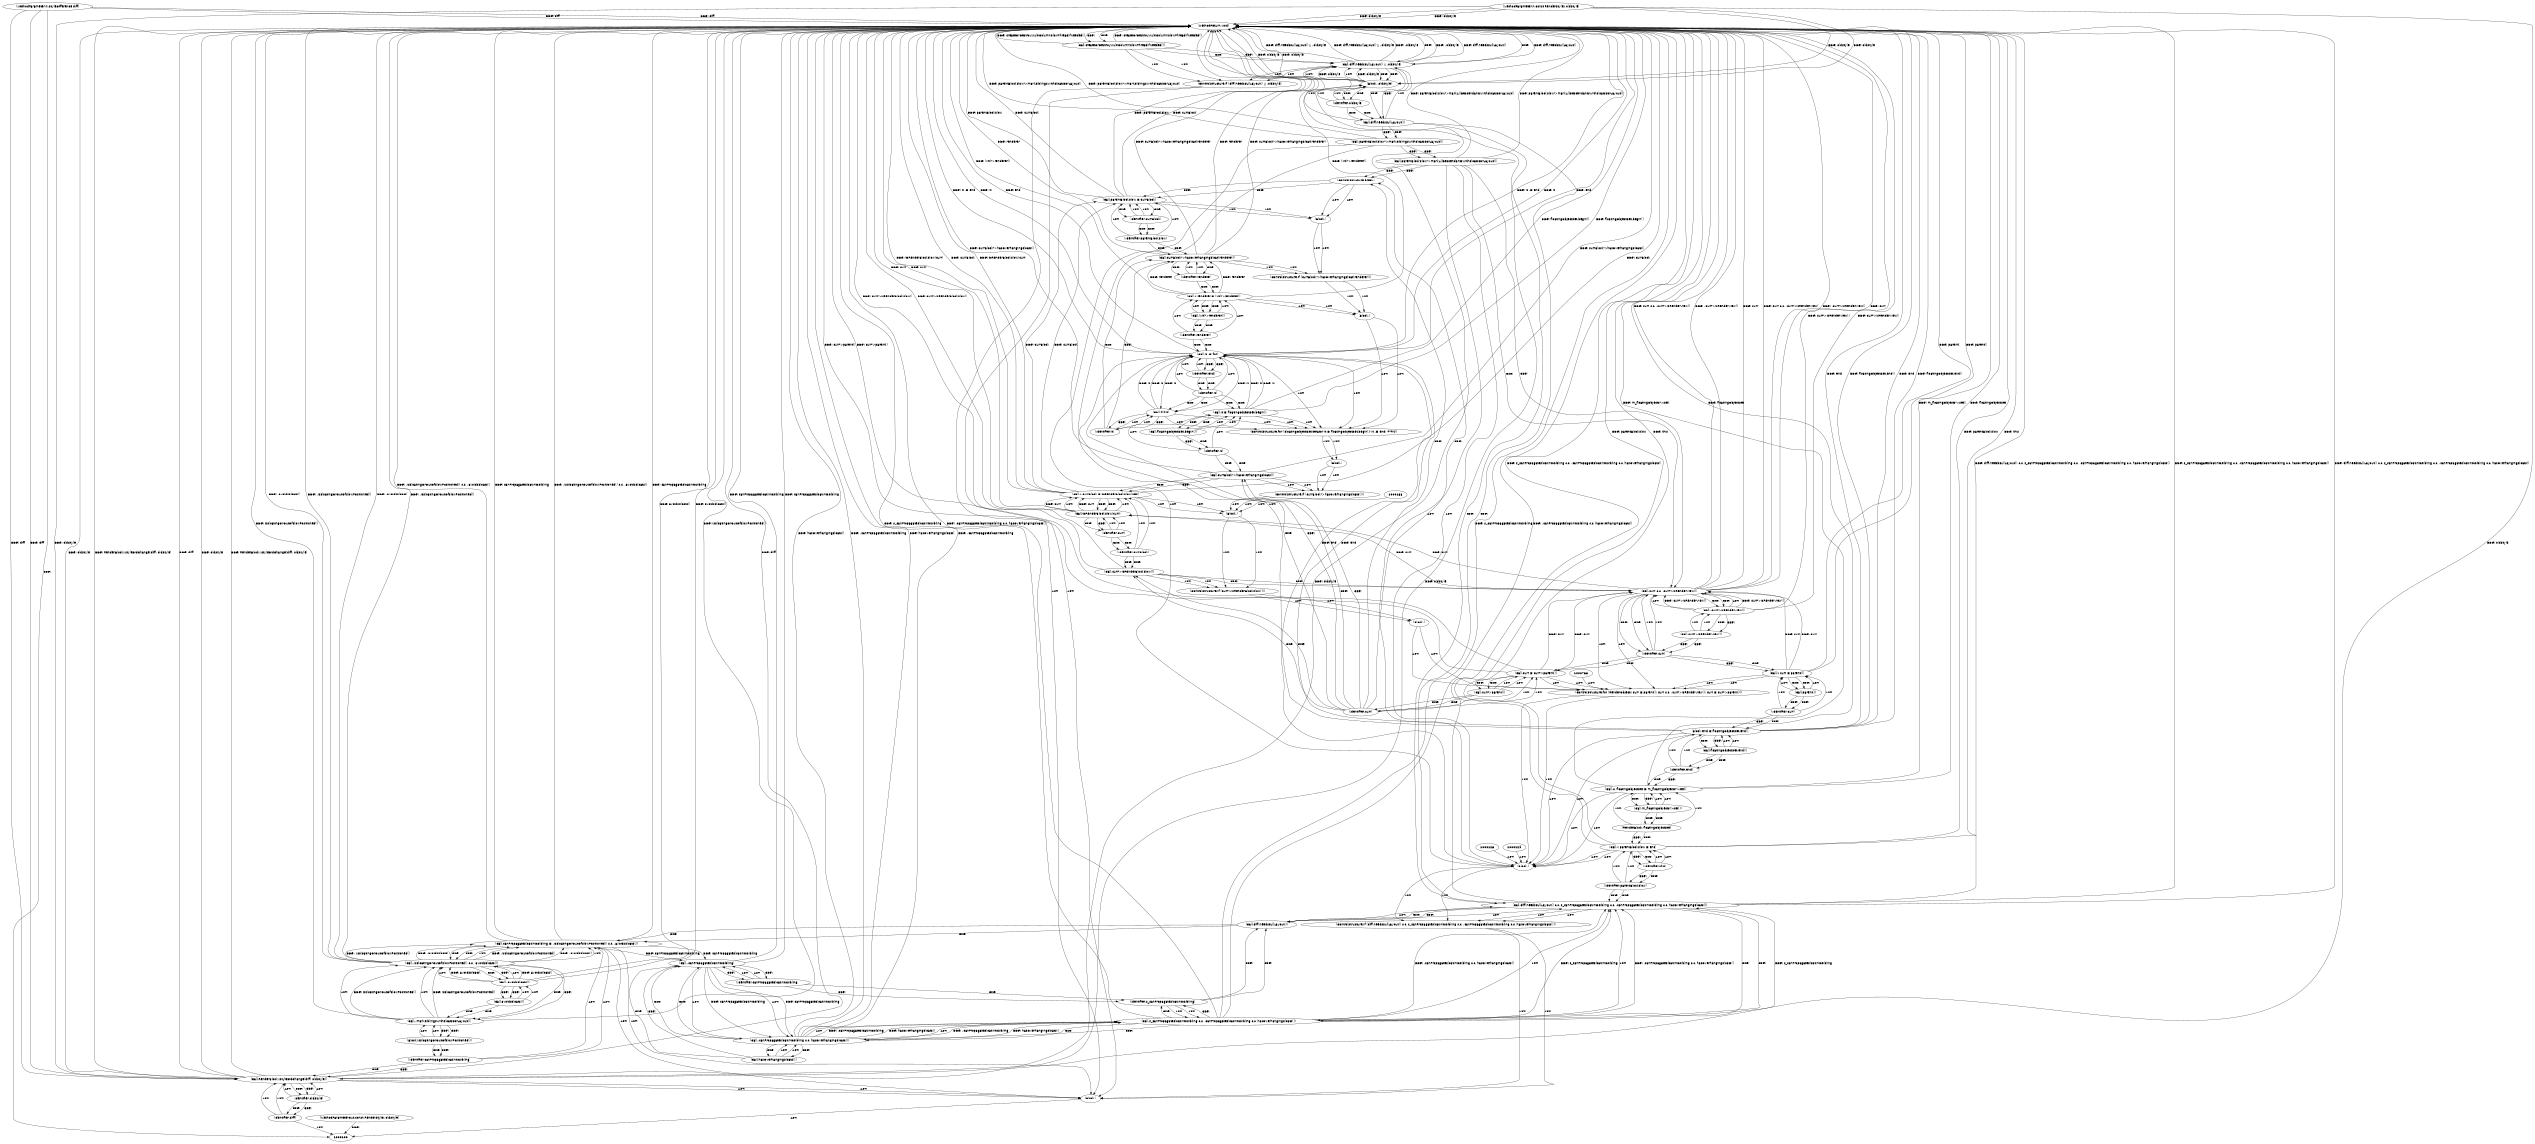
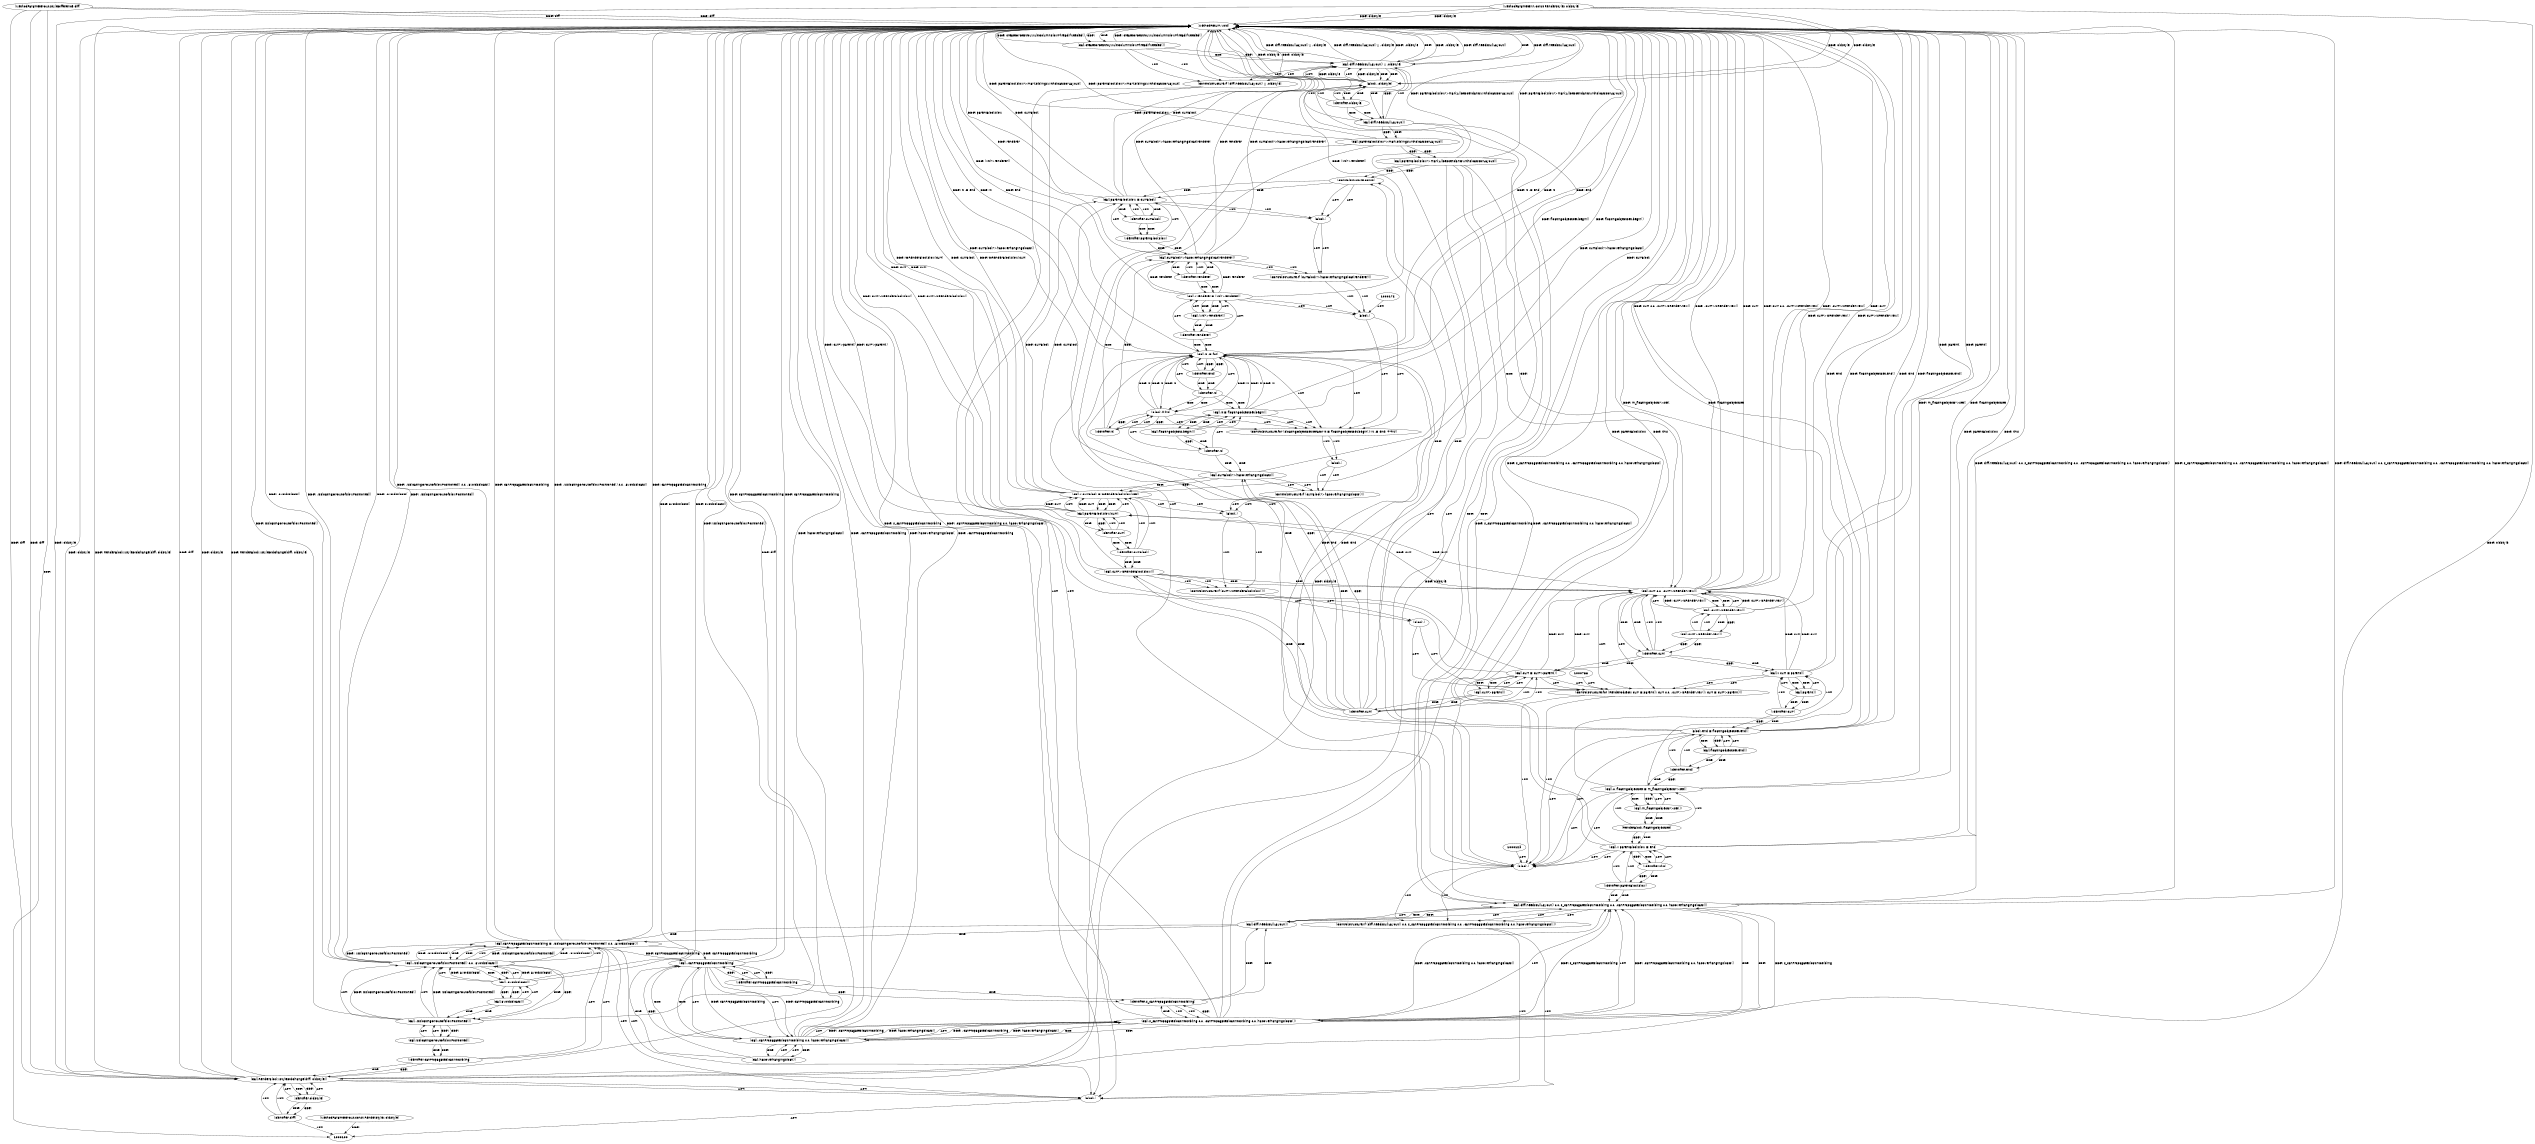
node "(MethodParameterIn,StyleDifference diff)": label "(MethodParameterIn,StyleDifference diff)" -> "(MethodParameterOut,StyleDifference diff)"
node "(ControlStructure,break;)": label "(ControlStructure,break;)" -> "(ControlStructure,const;)"
node "1000172": added
node "(Call,++it)": label "(Call,++it)" -> "(Block,++it)"
node "(Call,floatingObjectSet.begin())": label "(Call,floatingObjectSet.begin())" -> "(Call,floatingObjects.begin())"
node "1000153": removed
node "(Call,toRenderBlockFlow(curr))": label "(Call,toRenderBlockFlow(curr))" -> "(Call,parentBlockFlow(curr))"
node "1000125": removed
node "(Call,!markSiblingsWithFloatsForLayout())": label "(Call,!markSiblingsWithFloatsForLayout())" -> "(Call,!isFloatingOrOutOfFlowPositioned())"
node "(Block,isFloatingOrOutOfFlowPositioned())": label "(Block,isFloatingOrOutOfFlowPositioned())" -> "(Call,isFloatingOrOutOfFlowPositioned())"
node "(Call,hasOverhangingFloats())": label "(Call,hasOverhangingFloats())" -> "(Call,hasOverhangingFloat())"
